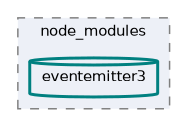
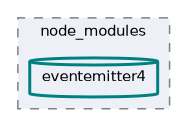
node "eventemitter3": label "eventemitter3" -> "eventemitter4"
